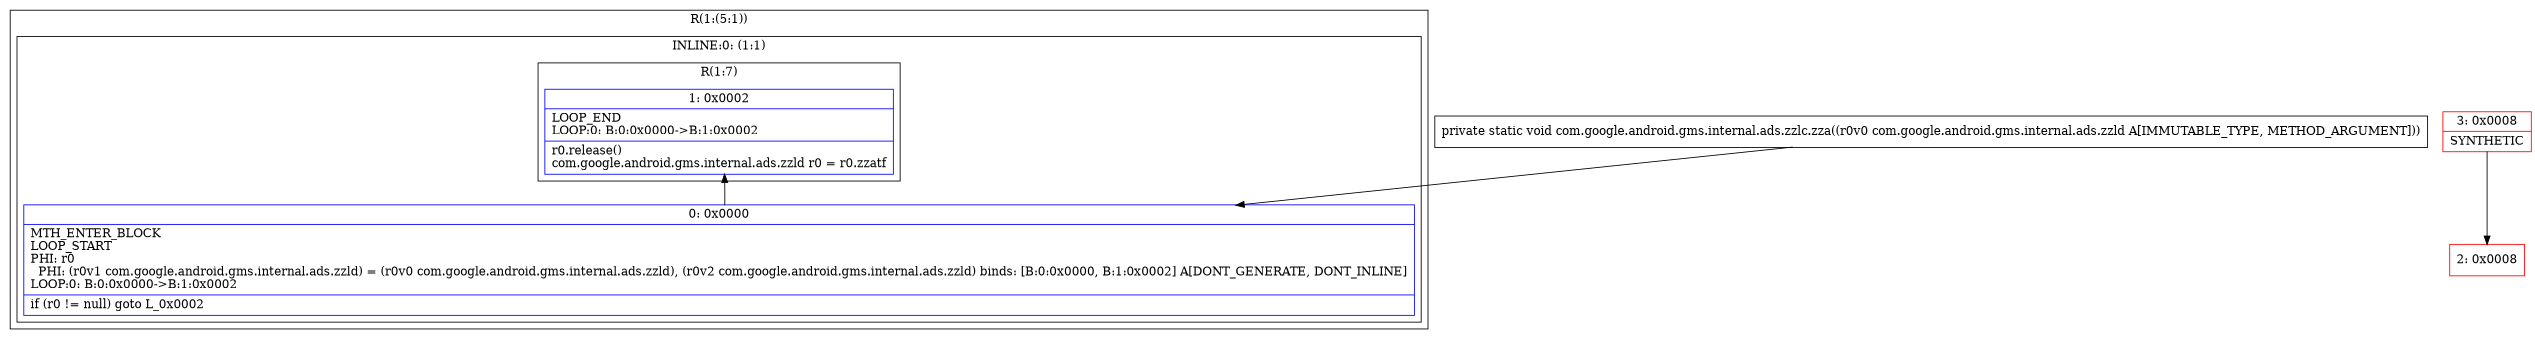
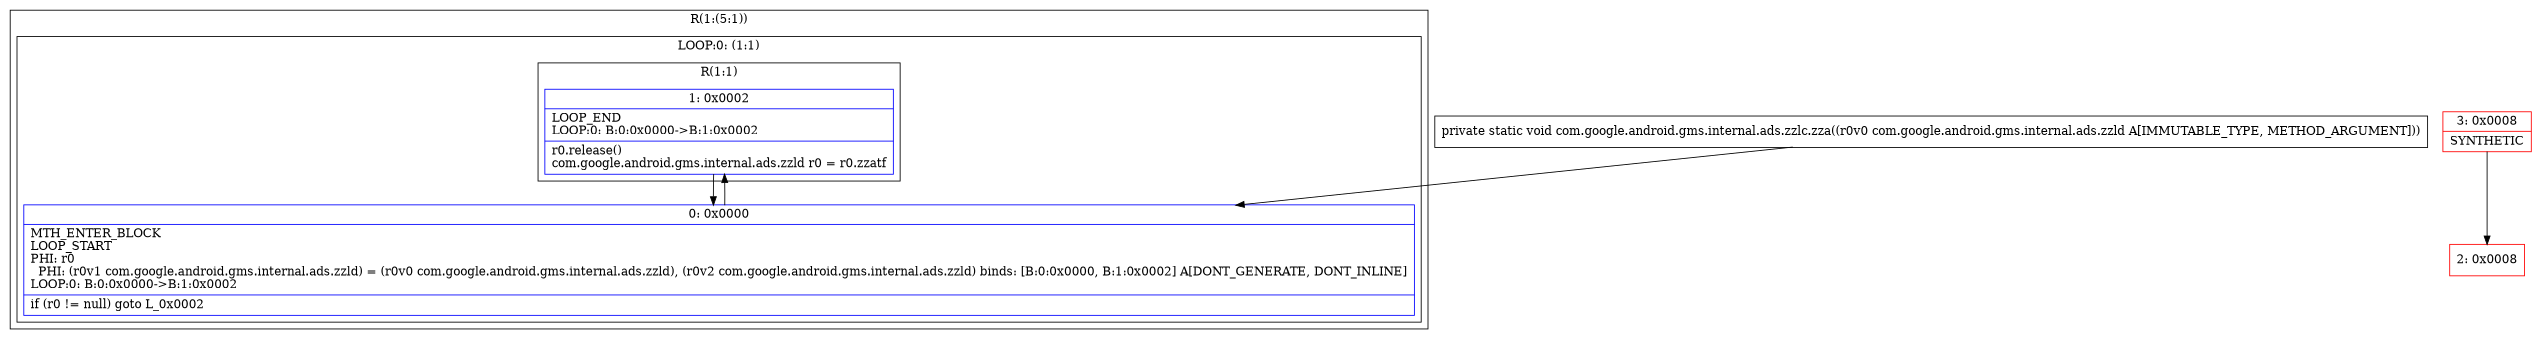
cluster "INLINE:0: (1:1)": label "INLINE:0: (1:1)" -> "LOOP:0: (1:1)"
cluster "R(1:7)": label "R(1:7)" -> "R(1:1)"
edge "1: 0x0002" -> "0: 0x0000": added
